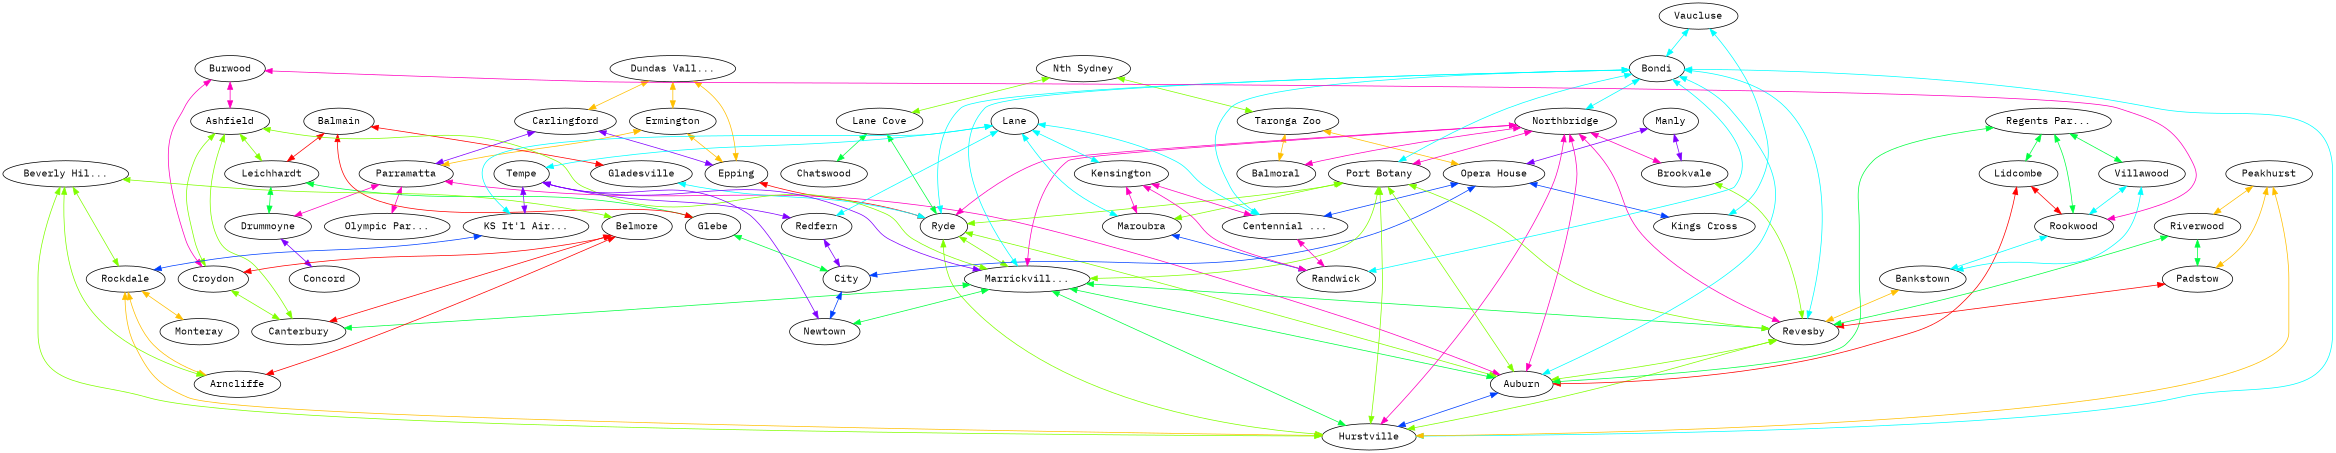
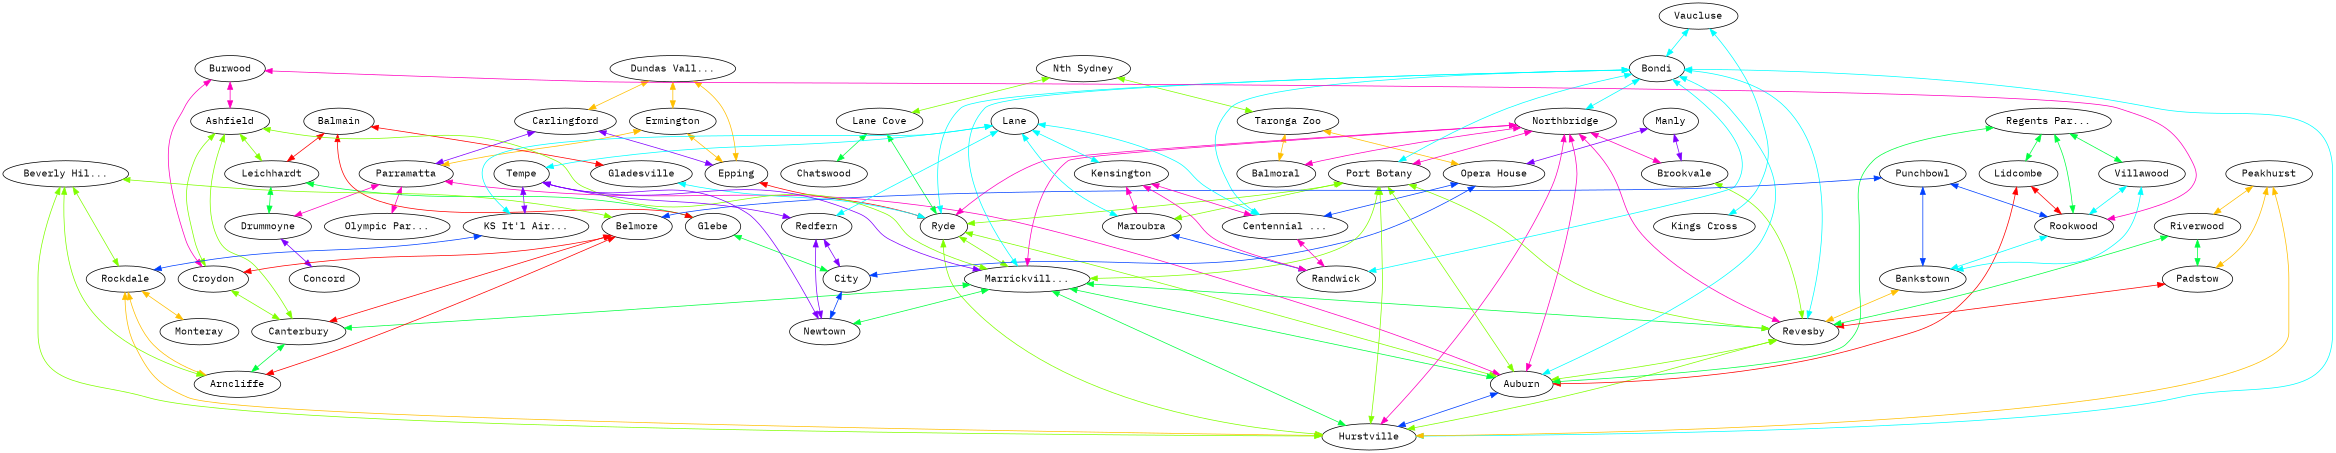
node "Punchbowl": added
edge "Opera House" -- "Kings Cross": removed
edge "Redfern" -- "Newtown": added
edge "Canterbury" -- "Arncliffe": added
